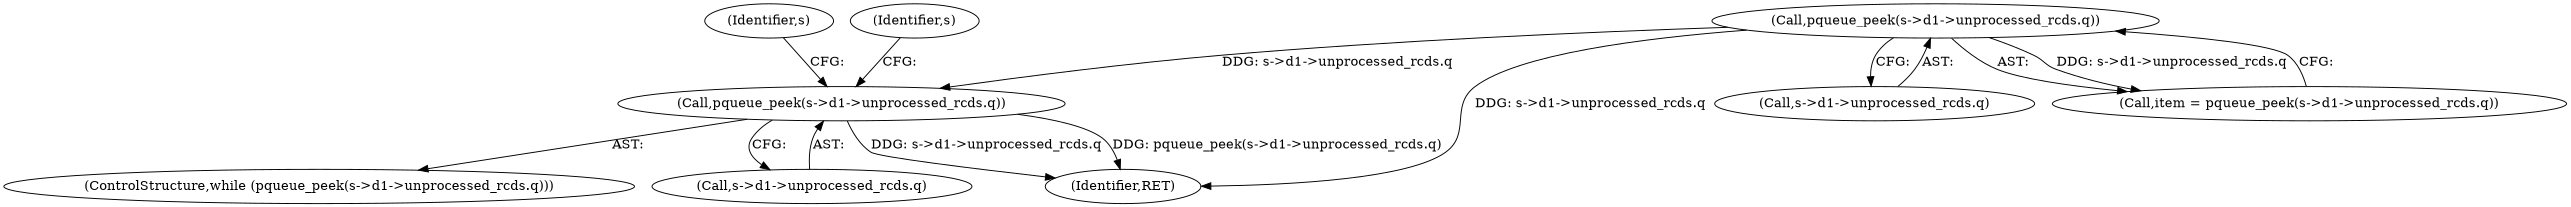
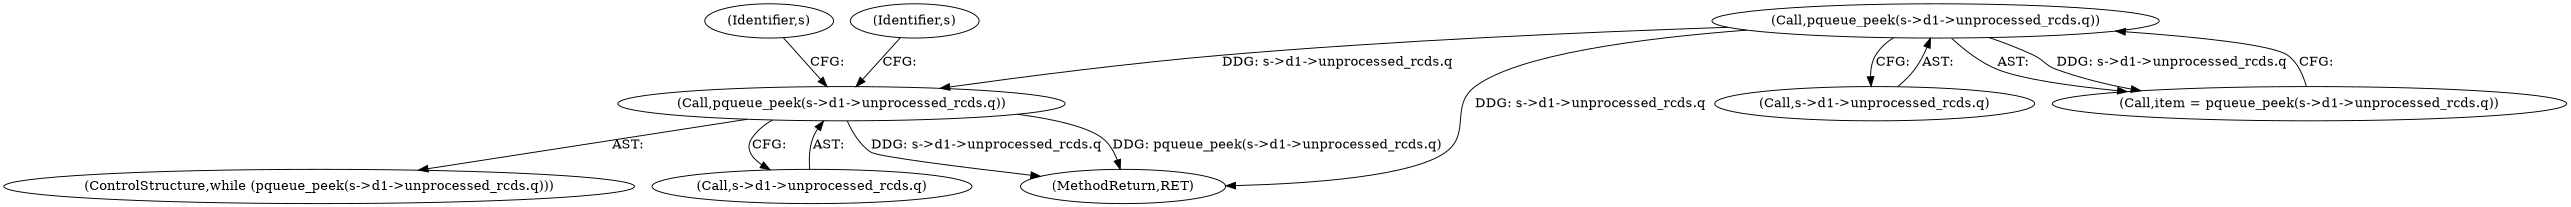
node "(Identifier,RET)": label "(Identifier,RET)" -> "(MethodReturn,RET)"
